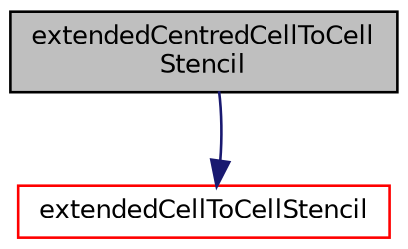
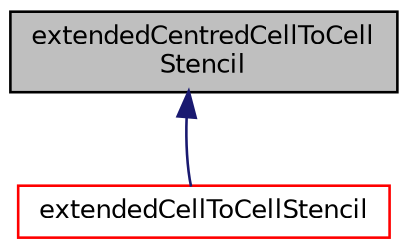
edge "extendedCentredCellToCell Stencil" -> "extendedCellToCellStencil": reversed
